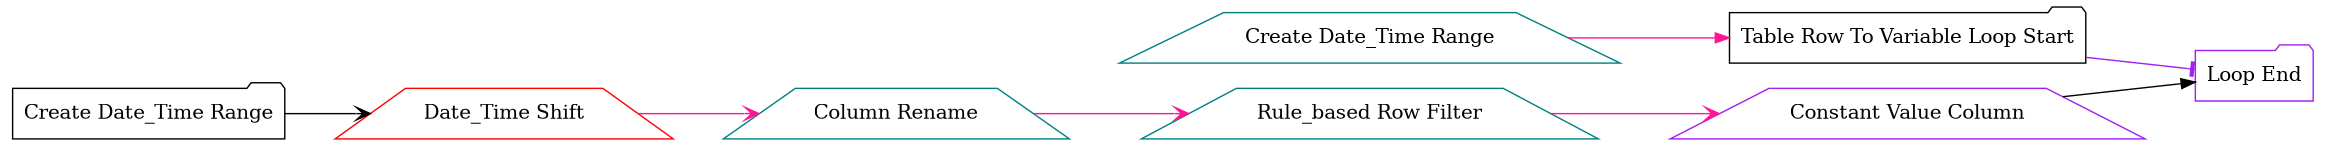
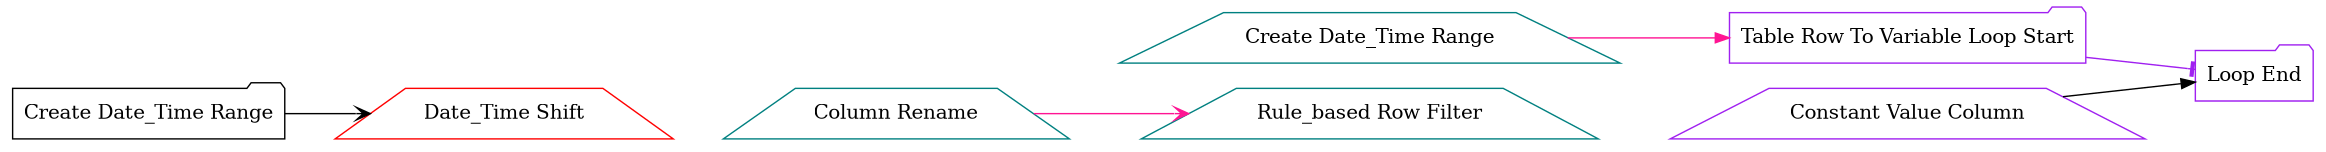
node "Table Row To Variable Loop Start": color black -> purple
edge "Date_Time Shift" -> "Column Rename": removed
edge "Rule_based Row Filter" -> "Constant Value Column": removed
